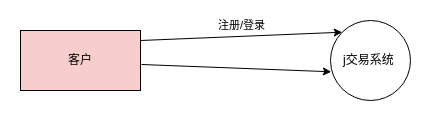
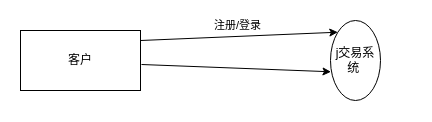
node "客户": fillcolor #f8cecc -> #ffffff
node "j交易系统": size 80x80 -> 50x80
